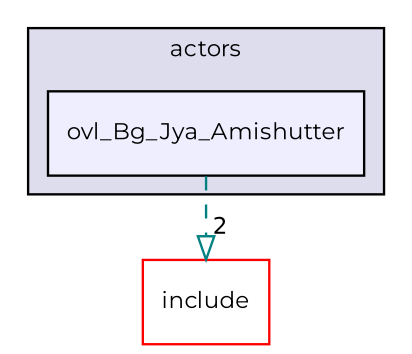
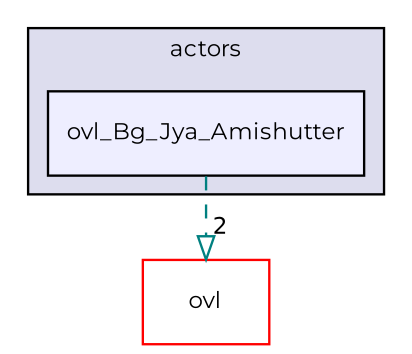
node "include": label "include" -> "ovl"
